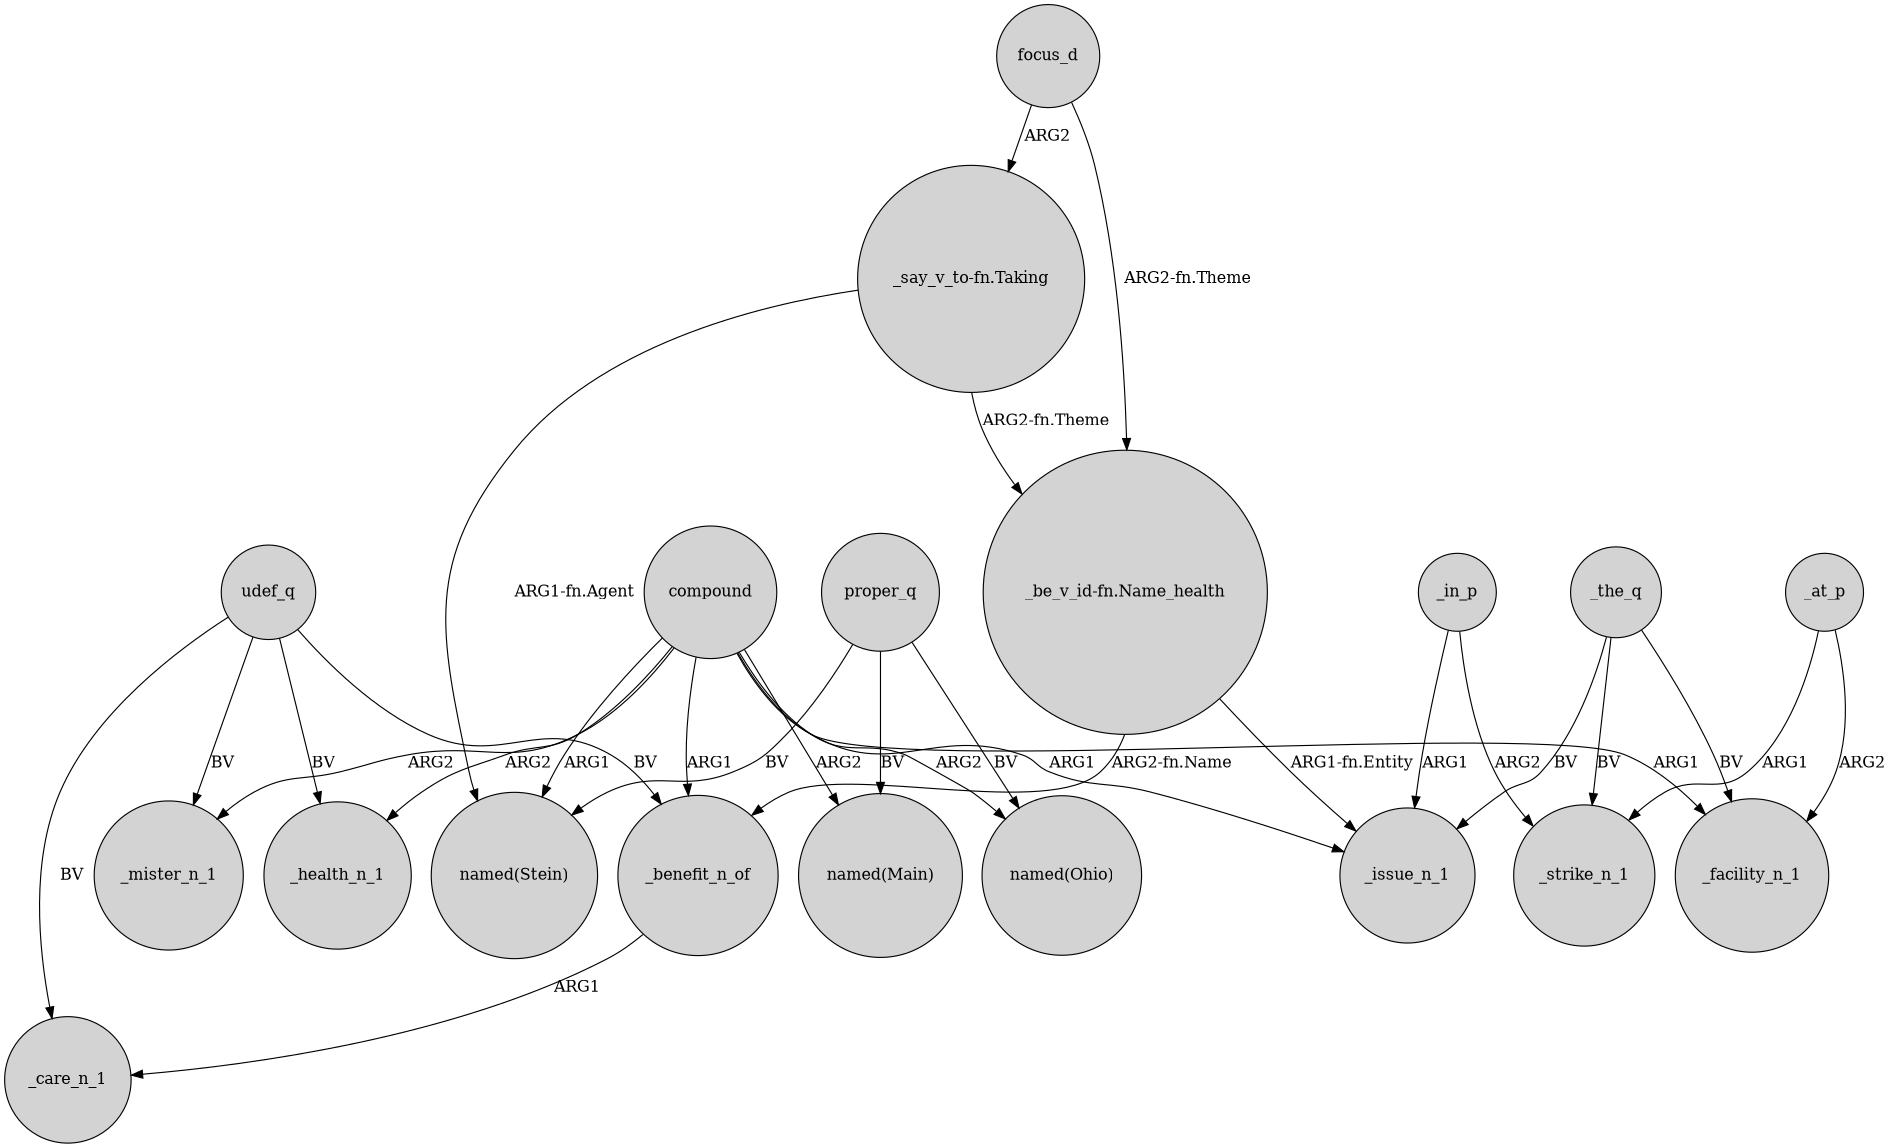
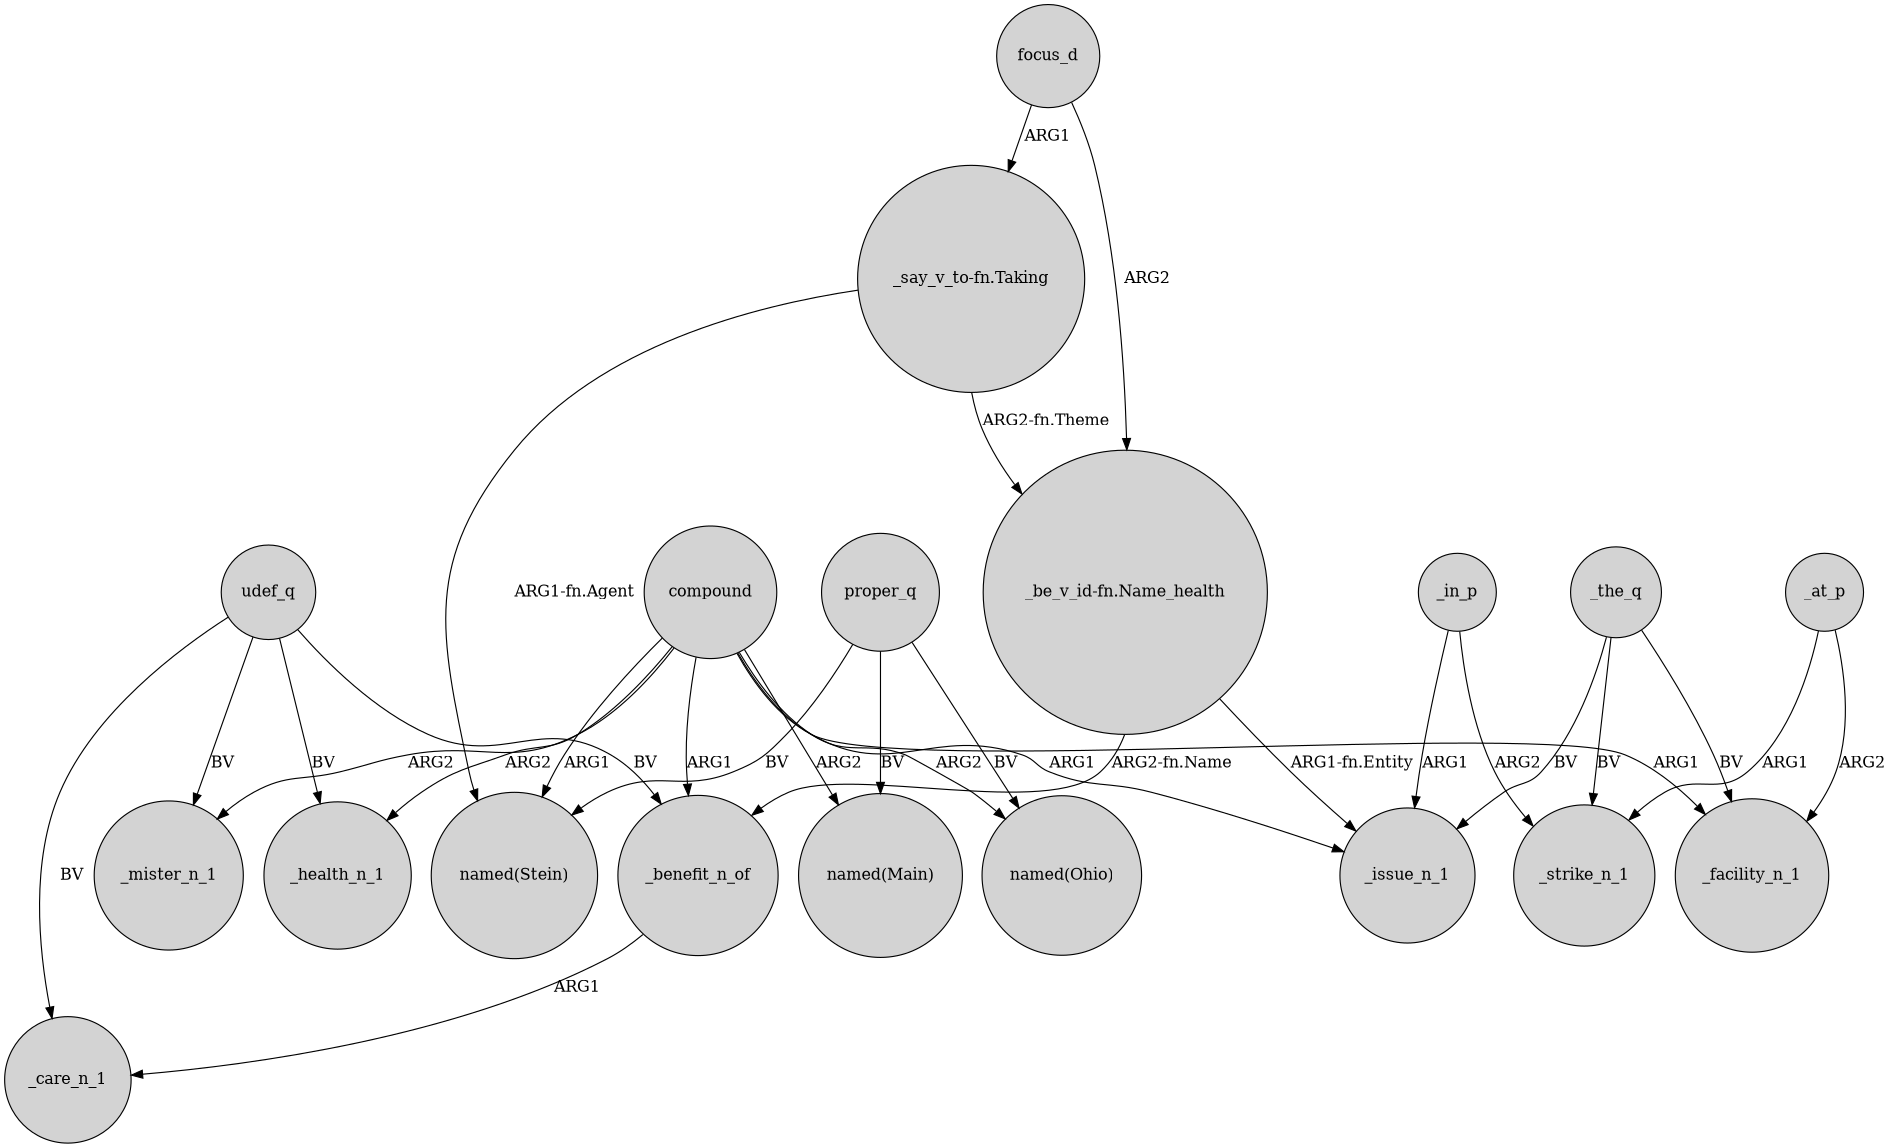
edge "focus_d" -> "_say_v_to-fn.Taking": label "ARG2" -> "ARG1"
edge "focus_d" -> "_be_v_id-fn.Name_health": label "ARG2-fn.Theme" -> "ARG2"
